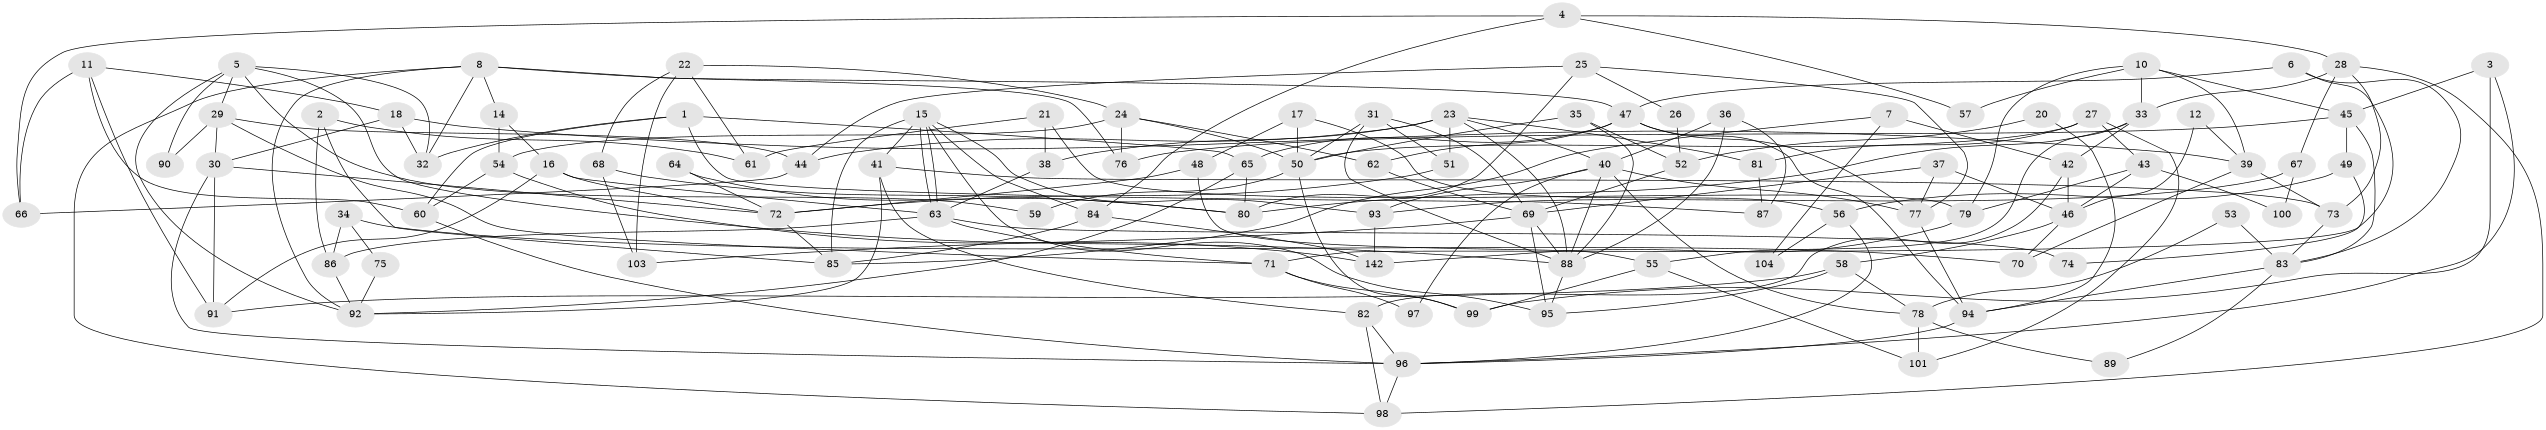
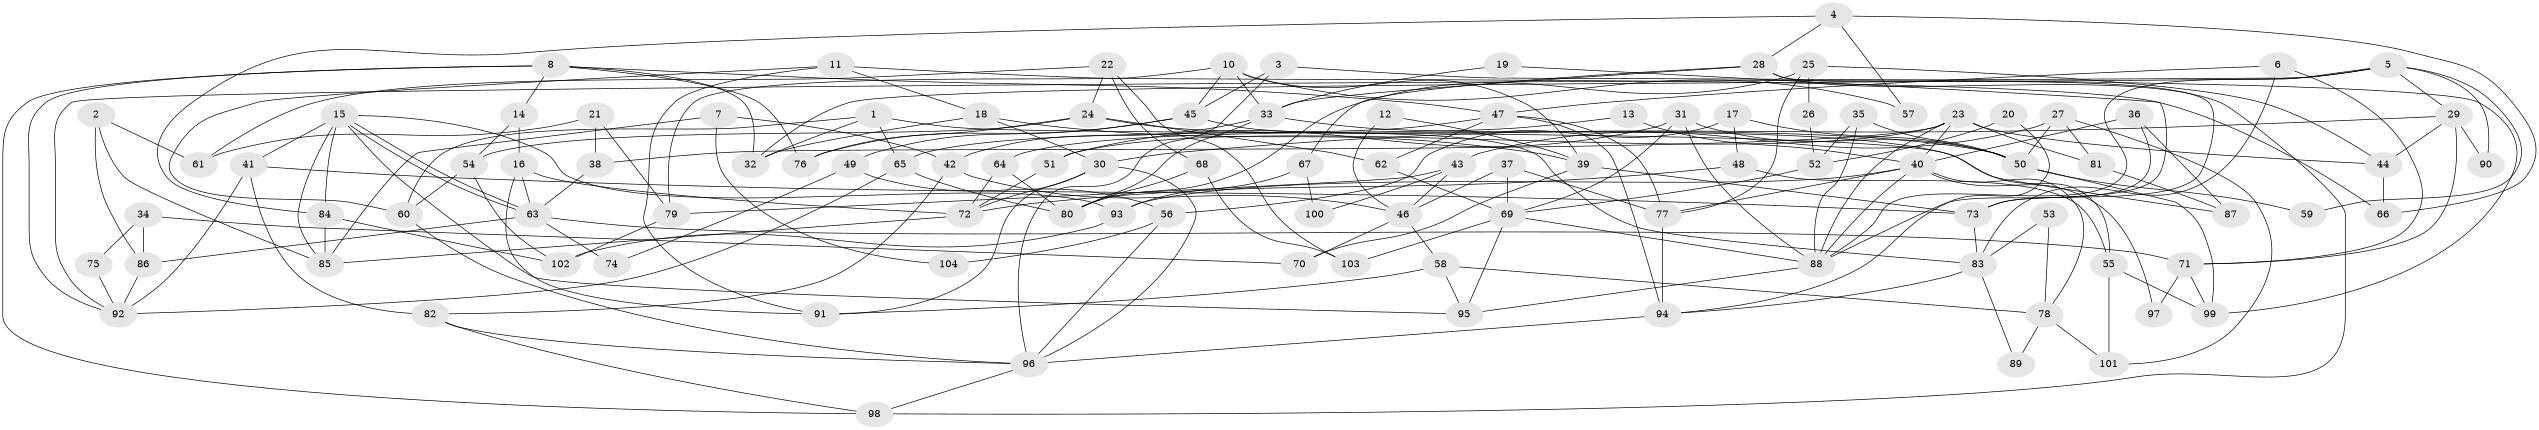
node "19": added
node "13": added
node "142": label "142" -> "102"
